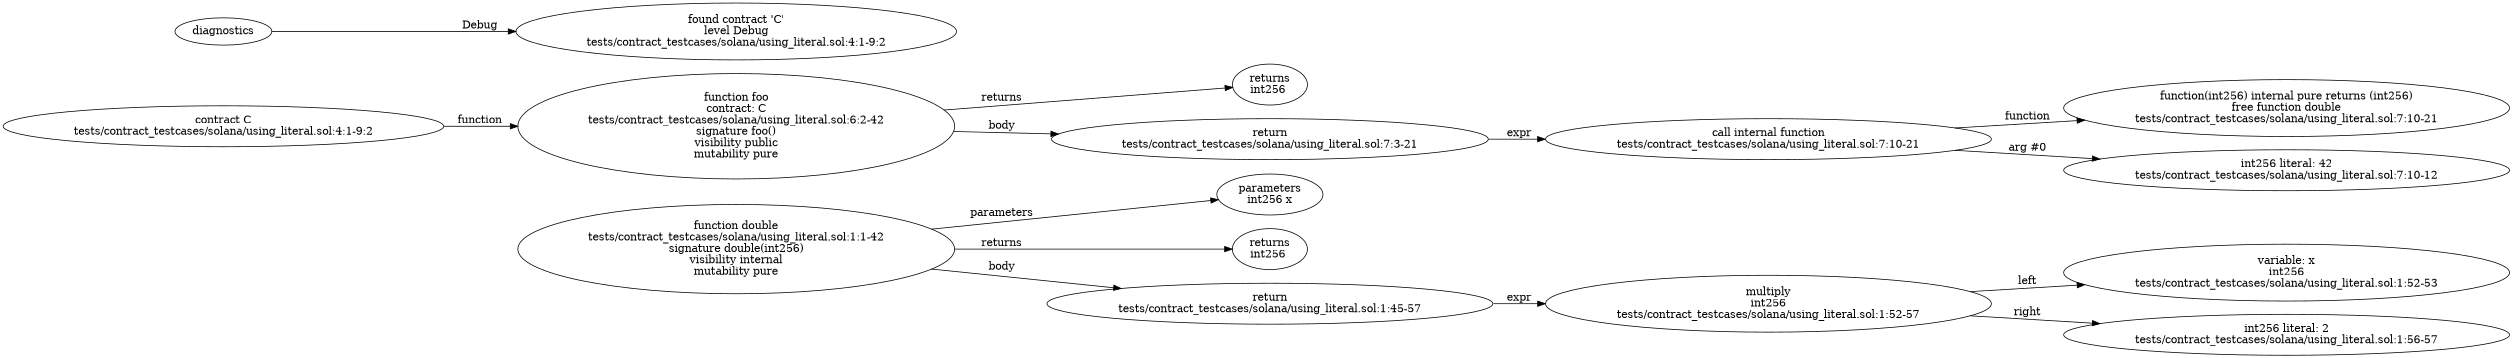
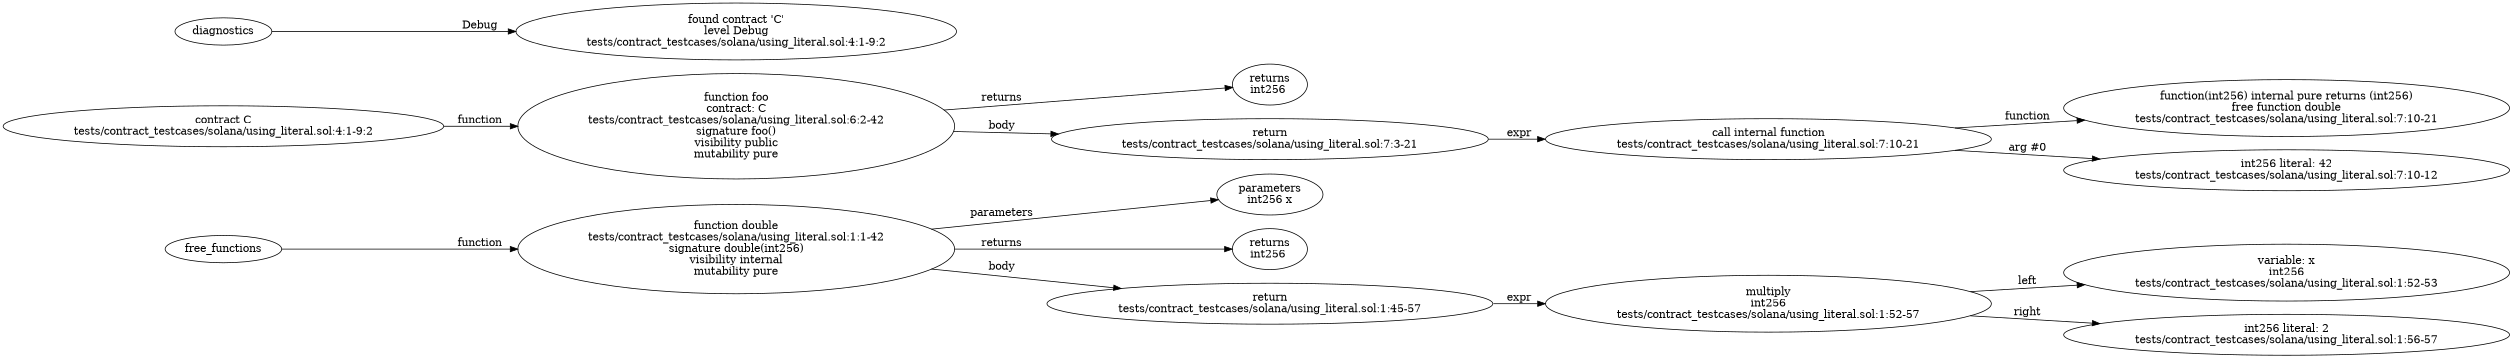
node "free_functions": added
